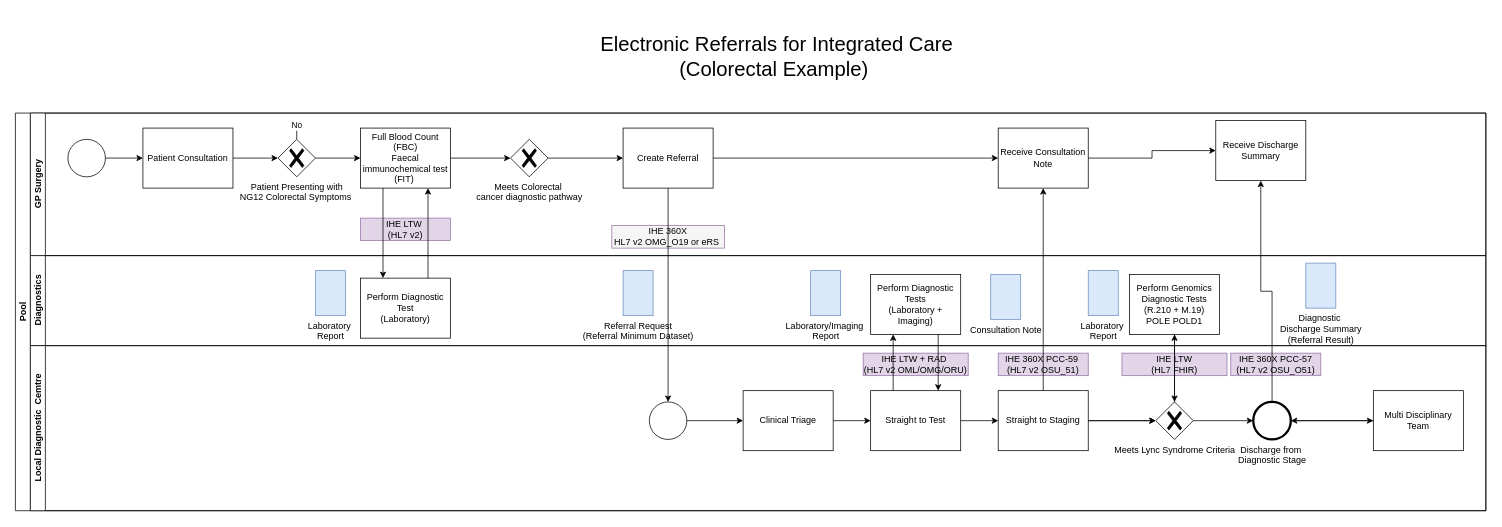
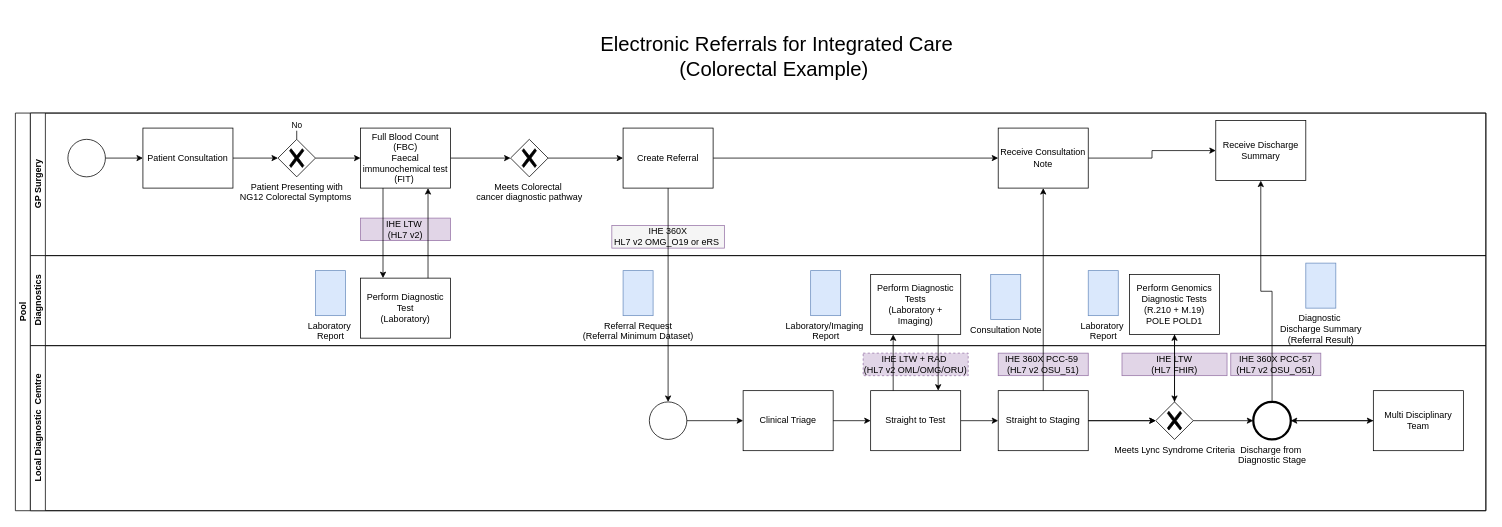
node "IHE LTW + RAD (HL7 v2 OML/OMG/ORU)": style solid -> dashed
